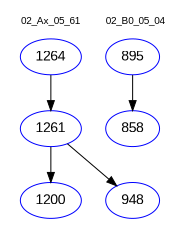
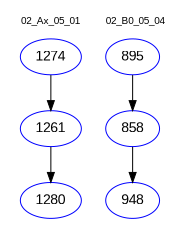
cluster "02_Ax_05_61": label "02_Ax_05_61" -> "02_Ax_05_01"
node "1264": label "1264" -> "1274"
edge "1261" -> "948": now "858" -> "948"
node "1200": label "1200" -> "1280"
